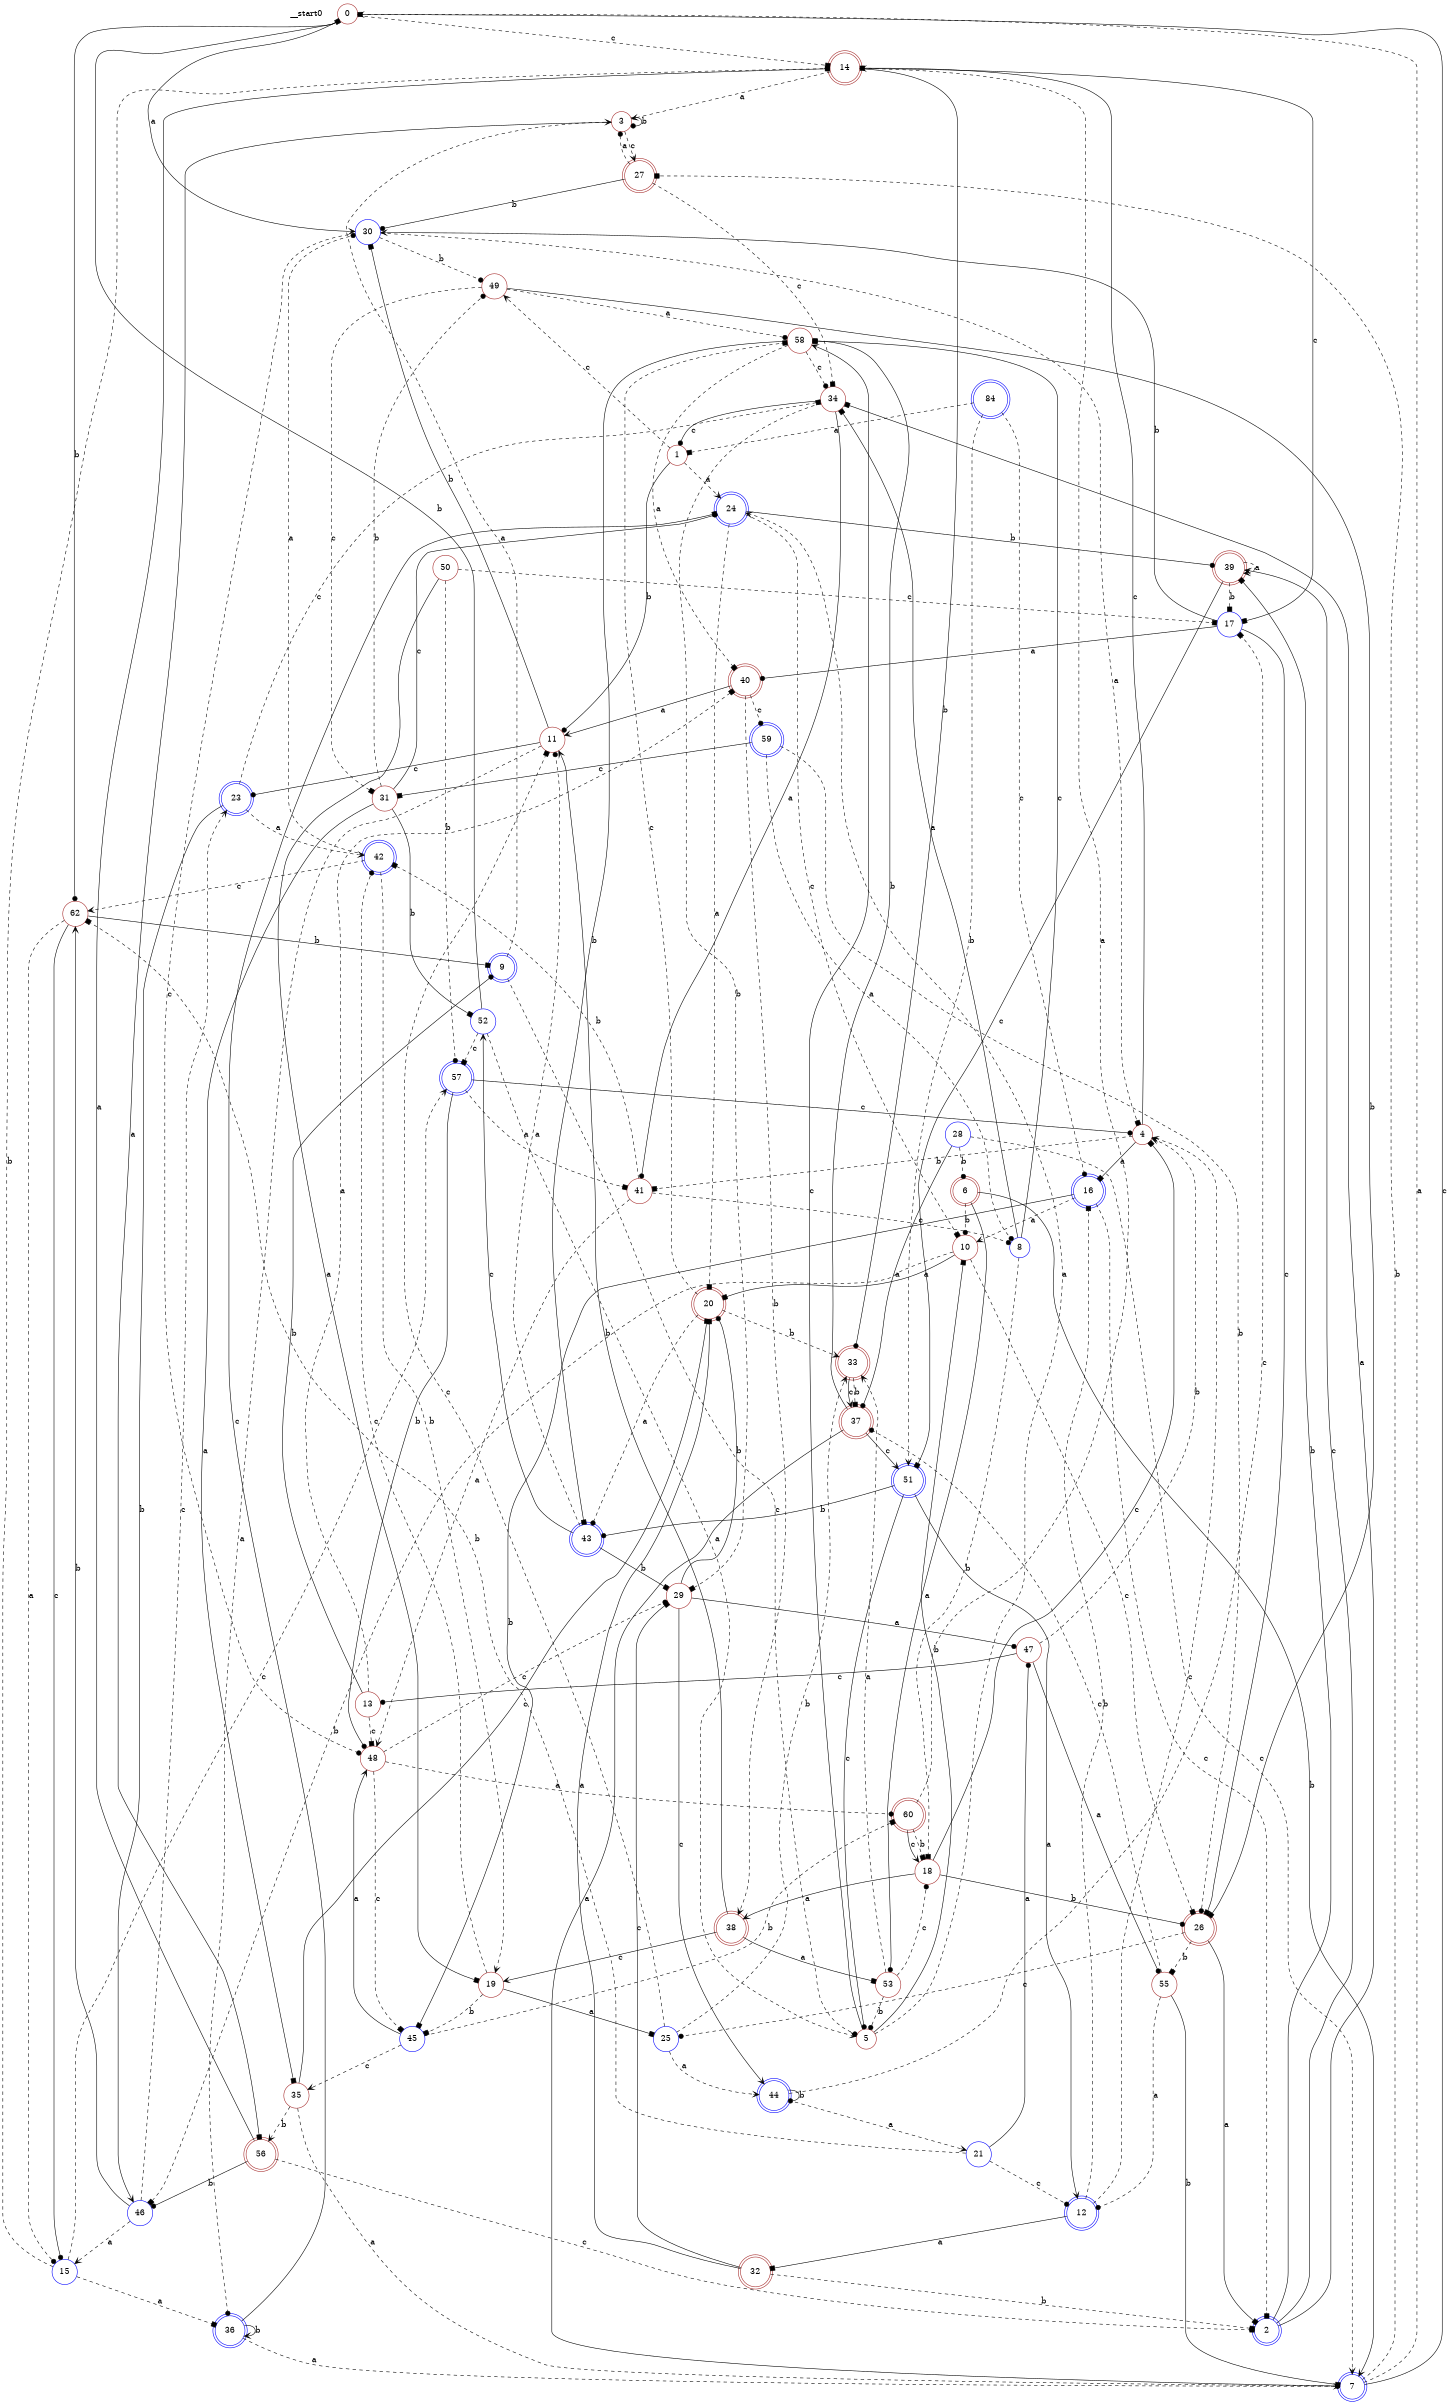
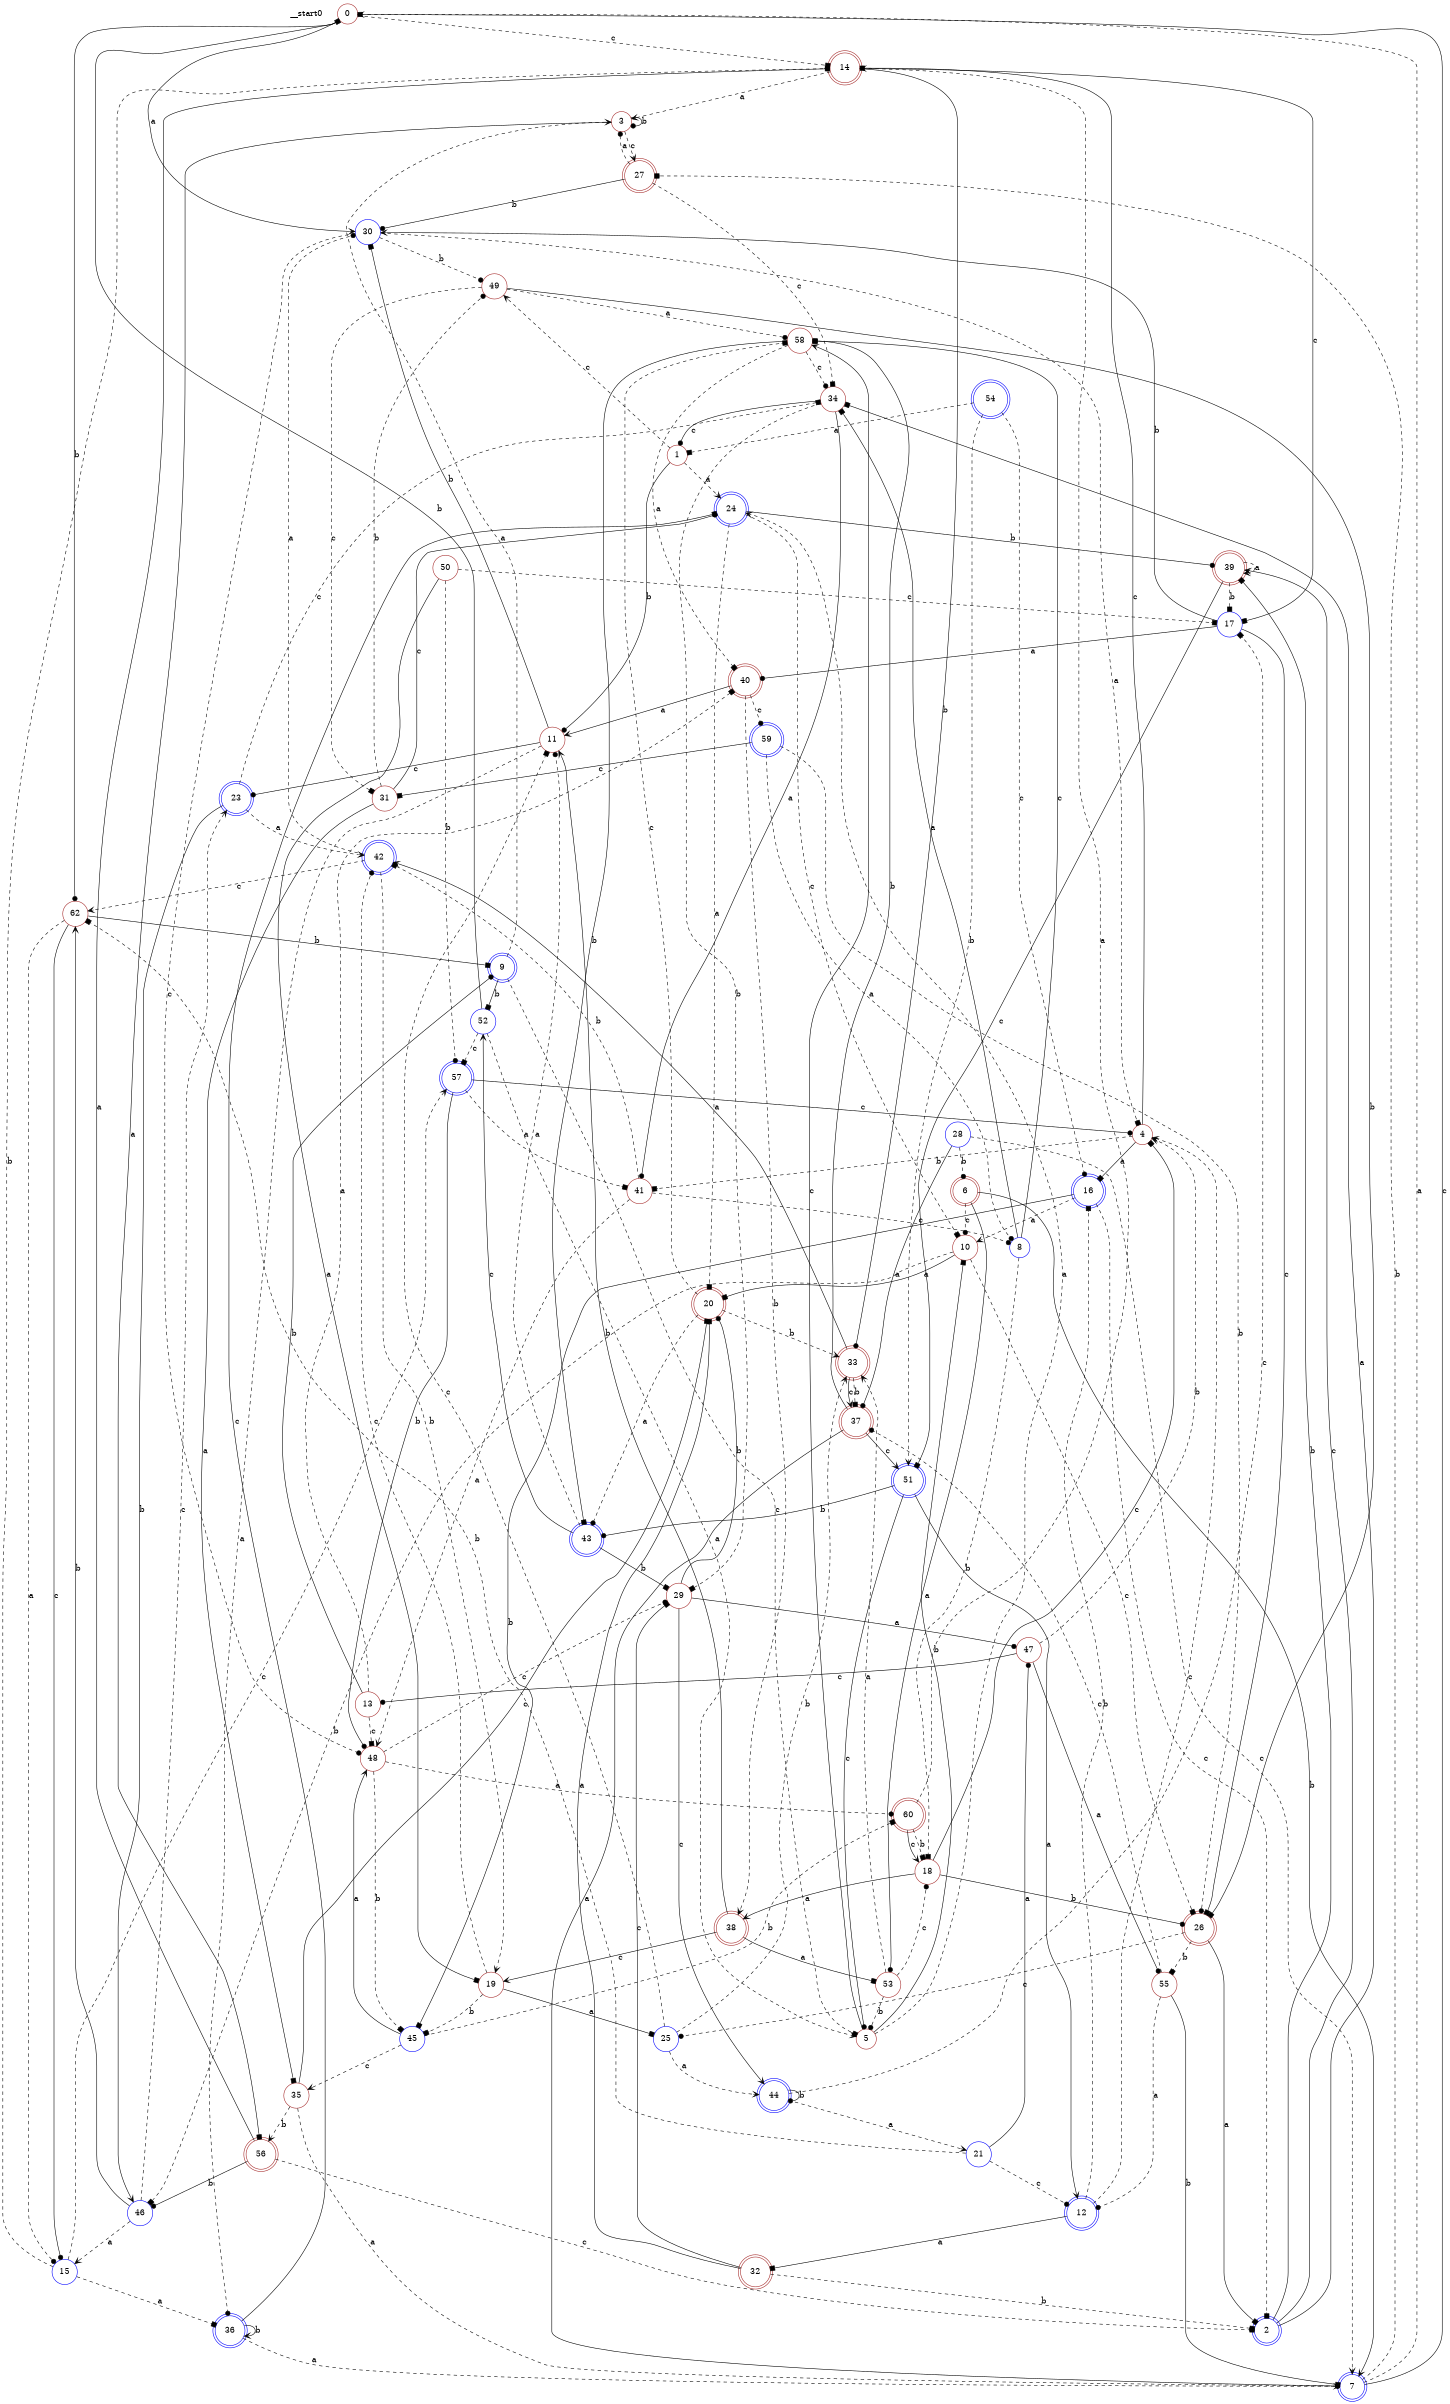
node "84": label "84" -> "54"
edge "31" -> "52": now "9" -> "52"
edge "33" -> "42": added, label "a"
edge "6" -> "10": label "b" -> "c"
edge "9" -> "5": arrowhead dot -> box
edge "48" -> "45": label "c" -> "b"
